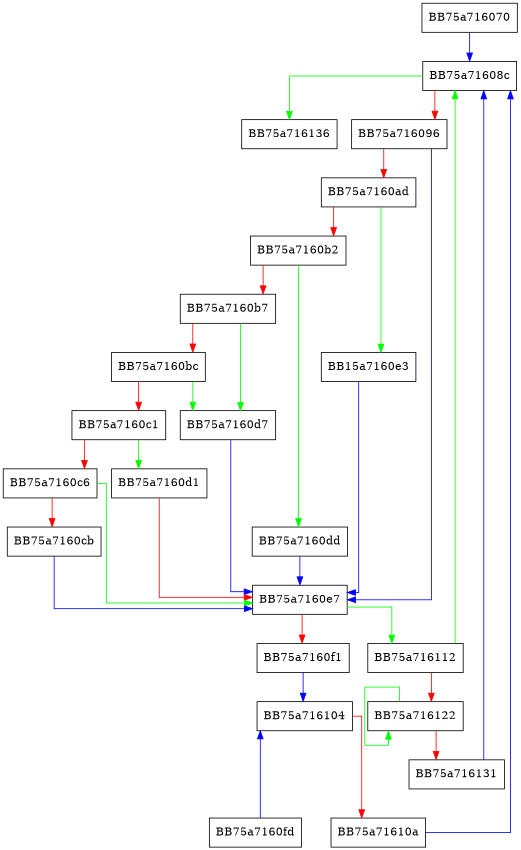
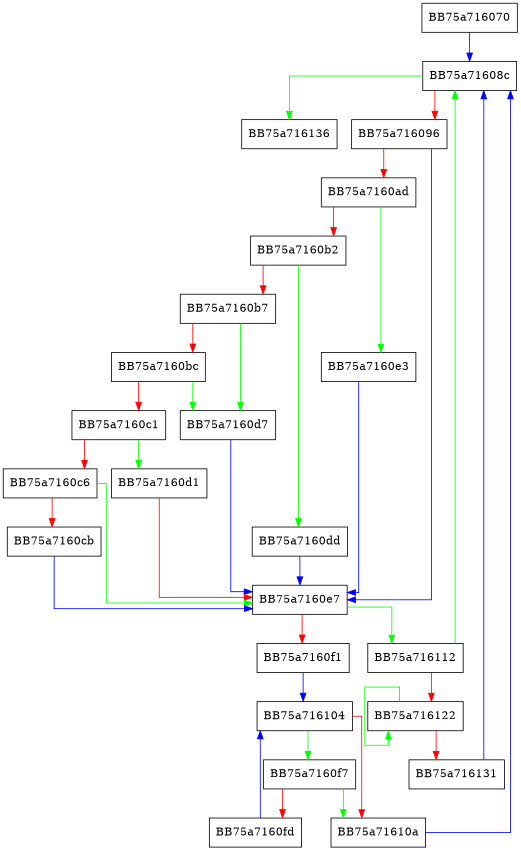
node "BB15a7160e3": label "BB15a7160e3" -> "BB75a7160e3"
node "BB75a7160f7": added
